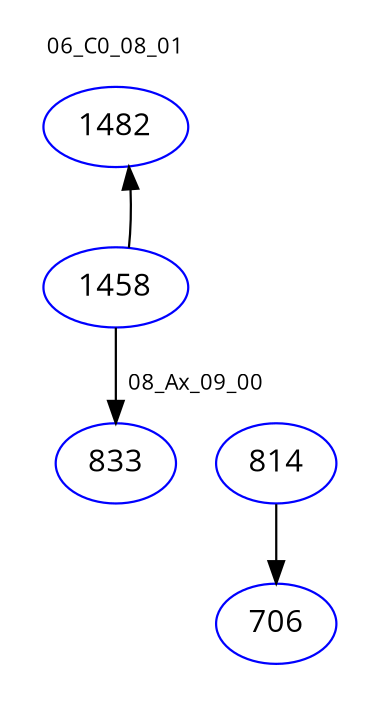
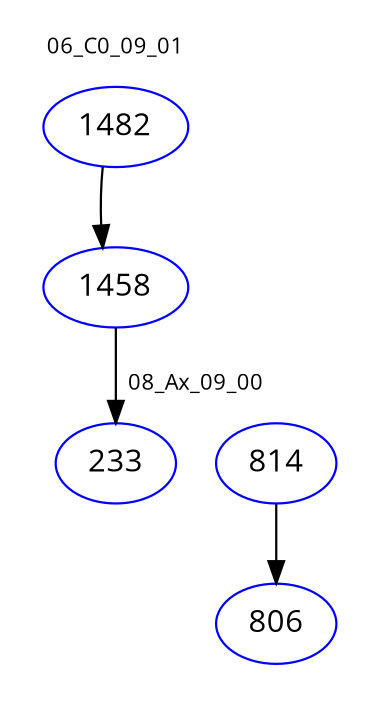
cluster "06_C0_08_01": label "06_C0_08_01" -> "06_C0_09_01"
edge "1458" -> "1482": reversed
node "833": label "833" -> "233"
node "706": label "706" -> "806"
